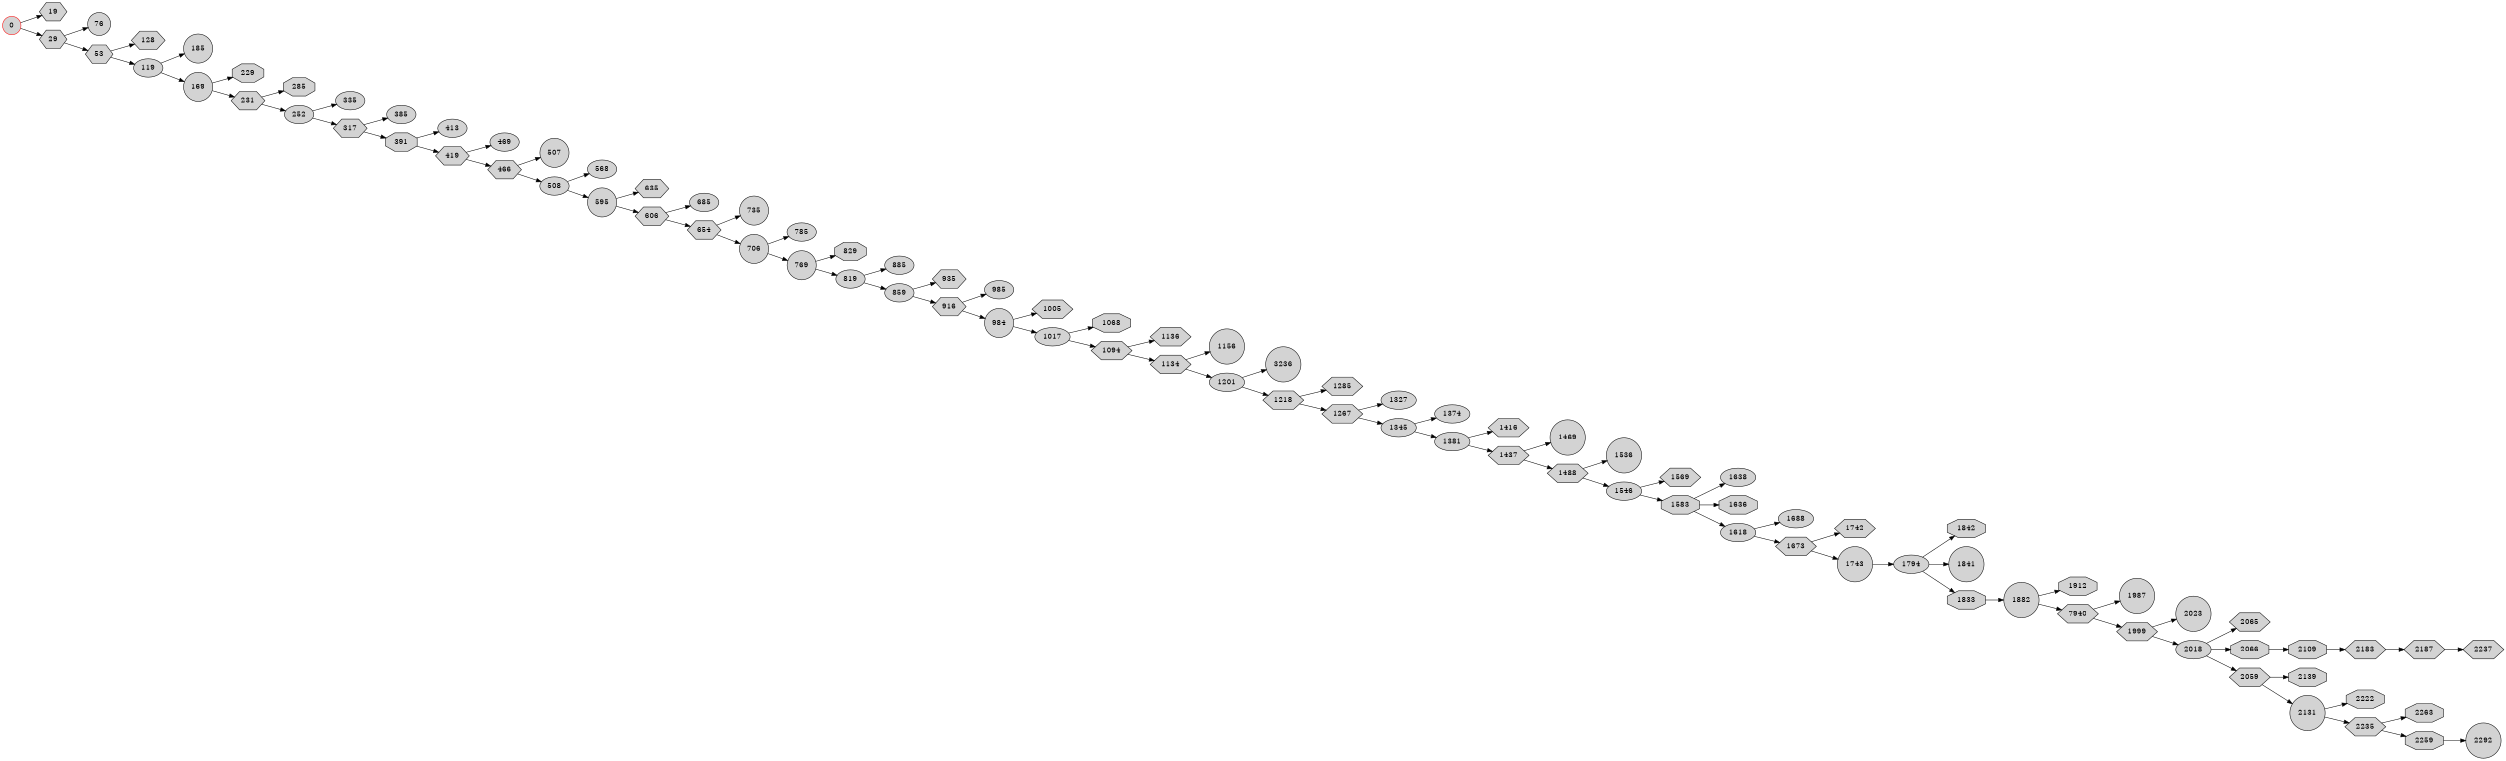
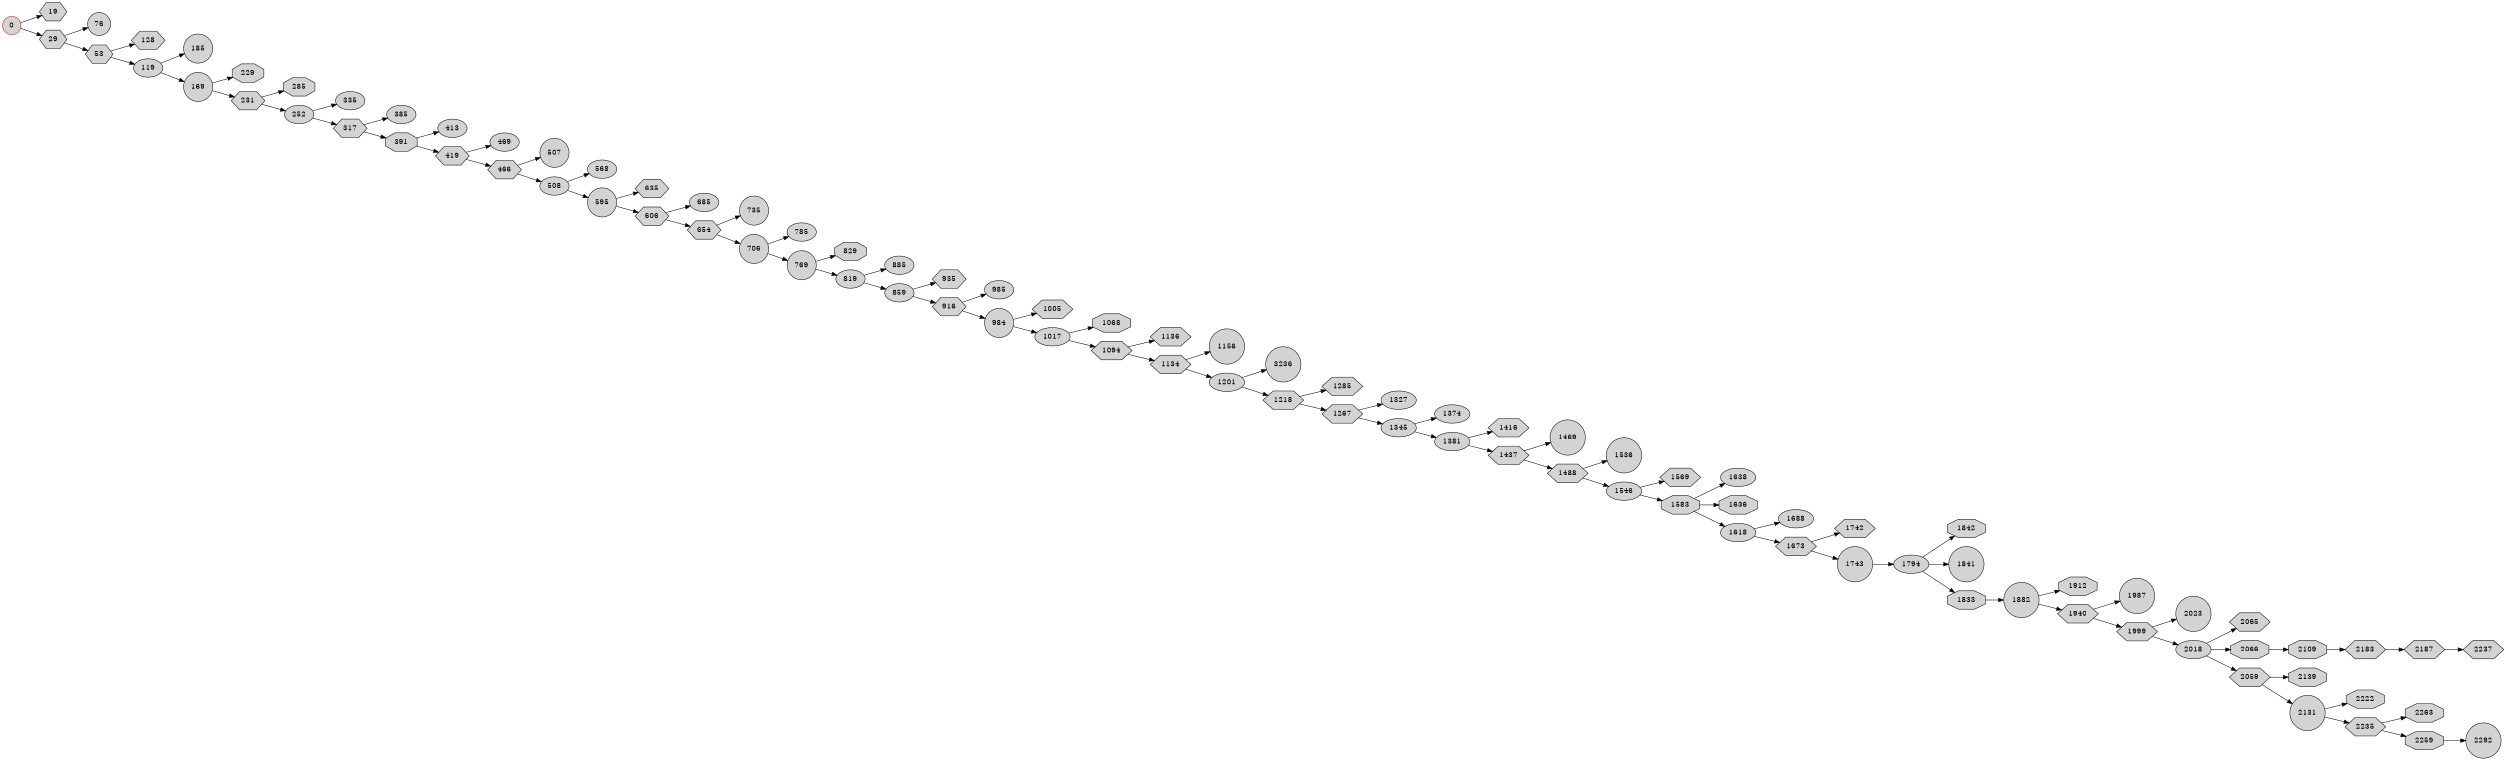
node "7940": label "7940" -> "1940"
